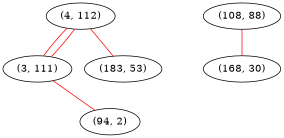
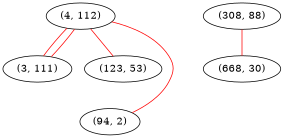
node "(108, 88)": label "(108, 88)" -> "(308, 88)"
node "(183, 53)": label "(183, 53)" -> "(123, 53)"
node "(168, 30)": label "(168, 30)" -> "(668, 30)"
edge "(3, 111)" -- "(94, 2)": now "(4, 112)" -- "(94, 2)"
